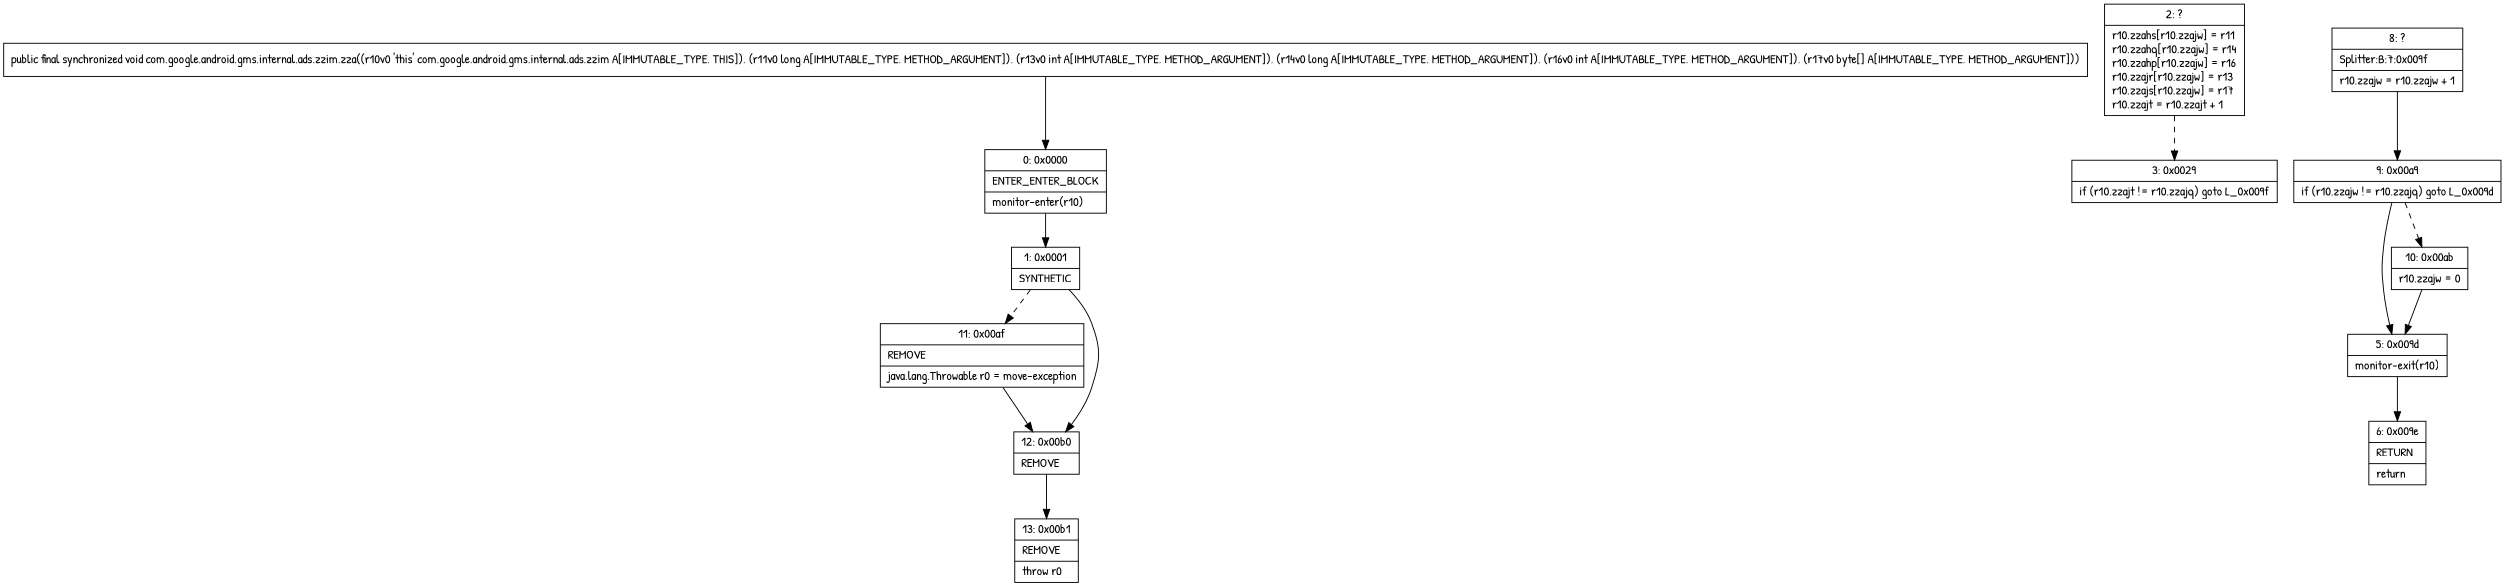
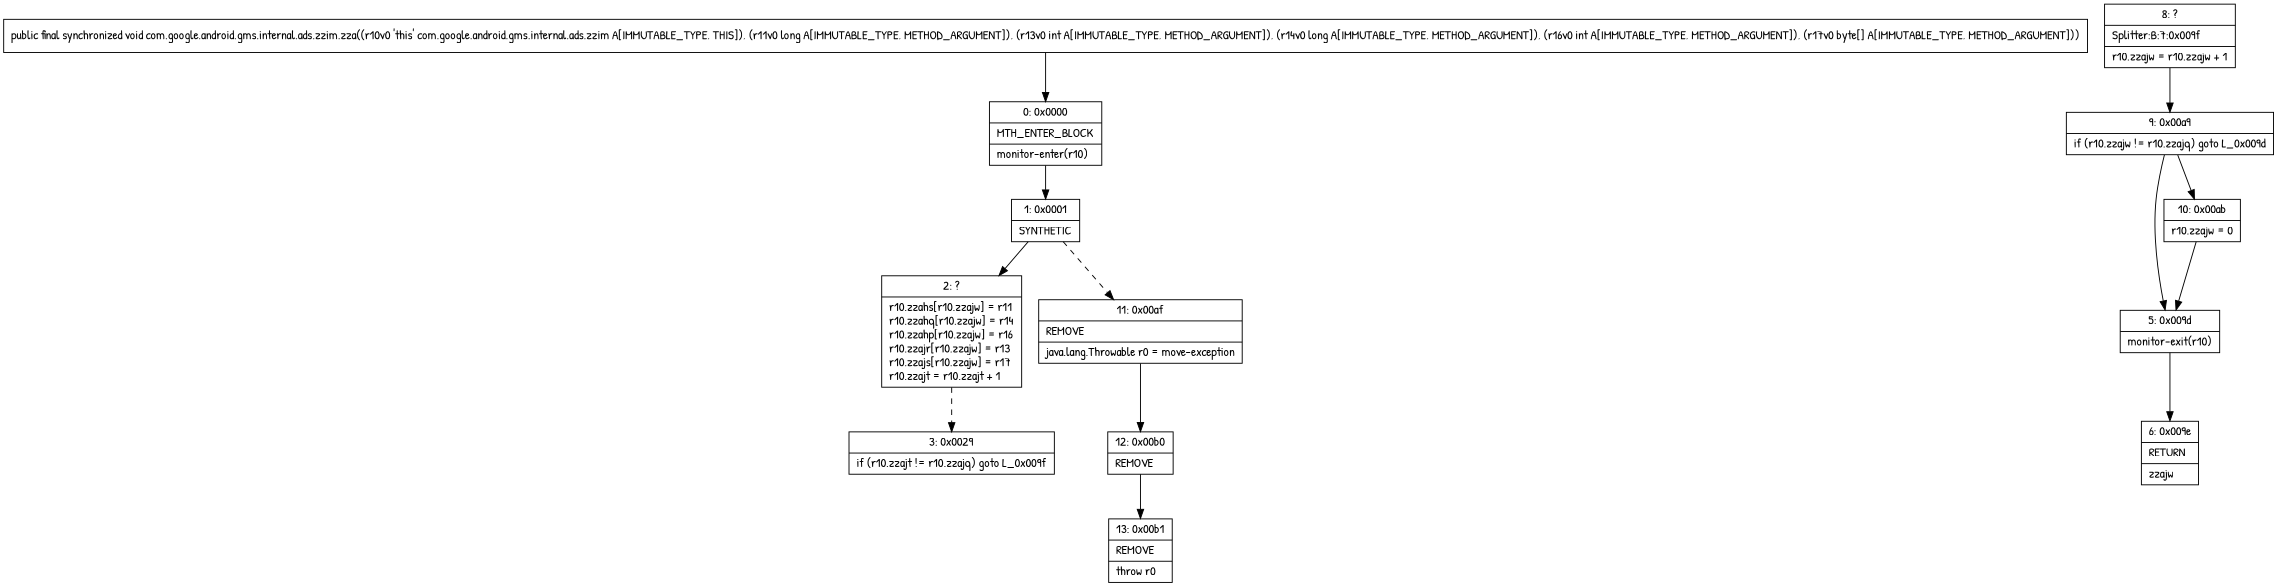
node "0: 0x0000": text "ENTER_ENTER_BLOCK" -> "MTH_ENTER_BLOCK"
edge "9: 0x00a9" -> "10: 0x00ab": style dashed -> solid
edge "1: 0x0001" -> "12: 0x00b0": now "1: 0x0001" -> "2: ?"
node "6: 0x009e": text "return" -> "zzajw"
